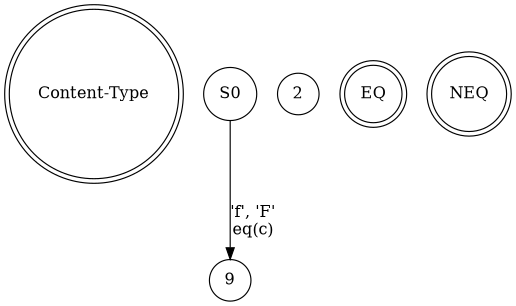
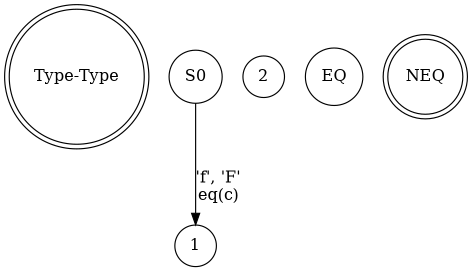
node "Content-Type": label "Content-Type" -> "Type-Type"
node "EQ": shape doublecircle -> circle
node "9": label "9" -> "1"
